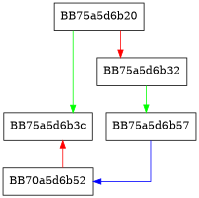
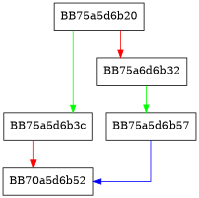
node "BB75a5d6b32": label "BB75a5d6b32" -> "BB75a6d6b32"
edge "BB70a5d6b52" -> "BB75a5d6b3c": reversed
